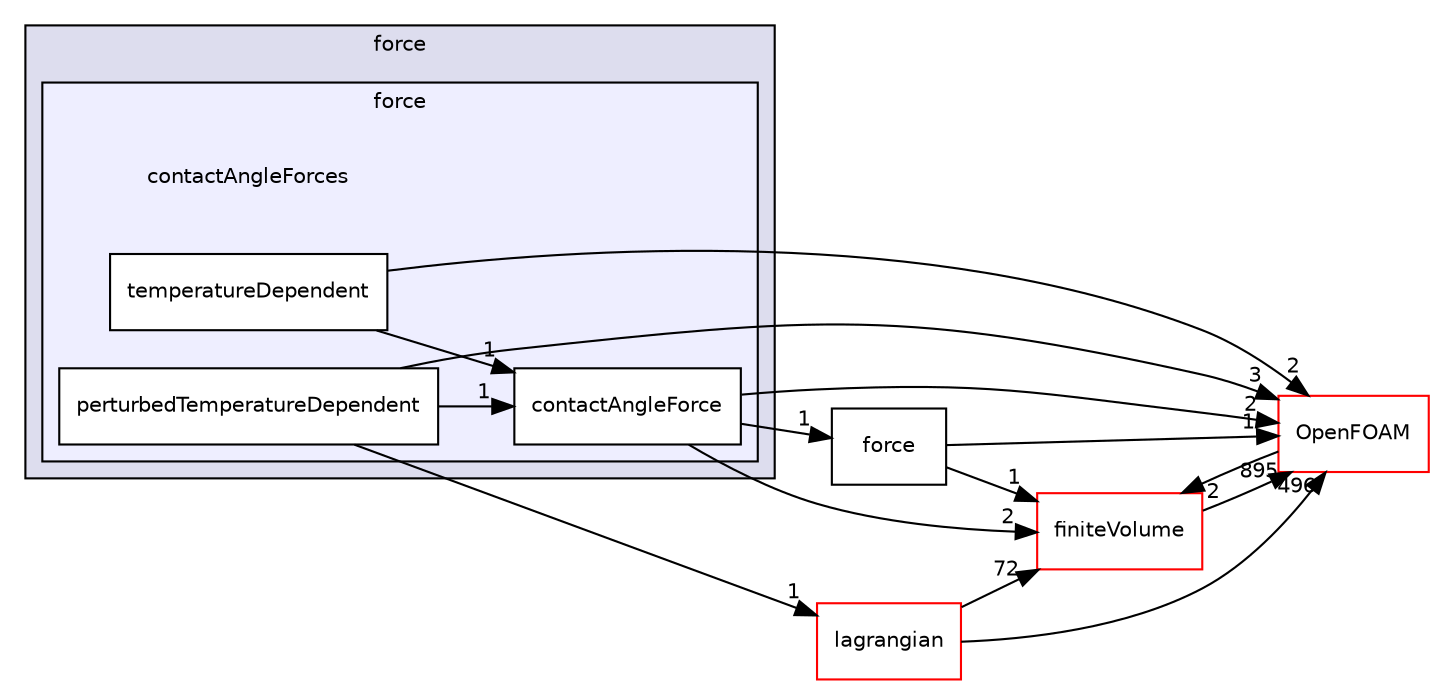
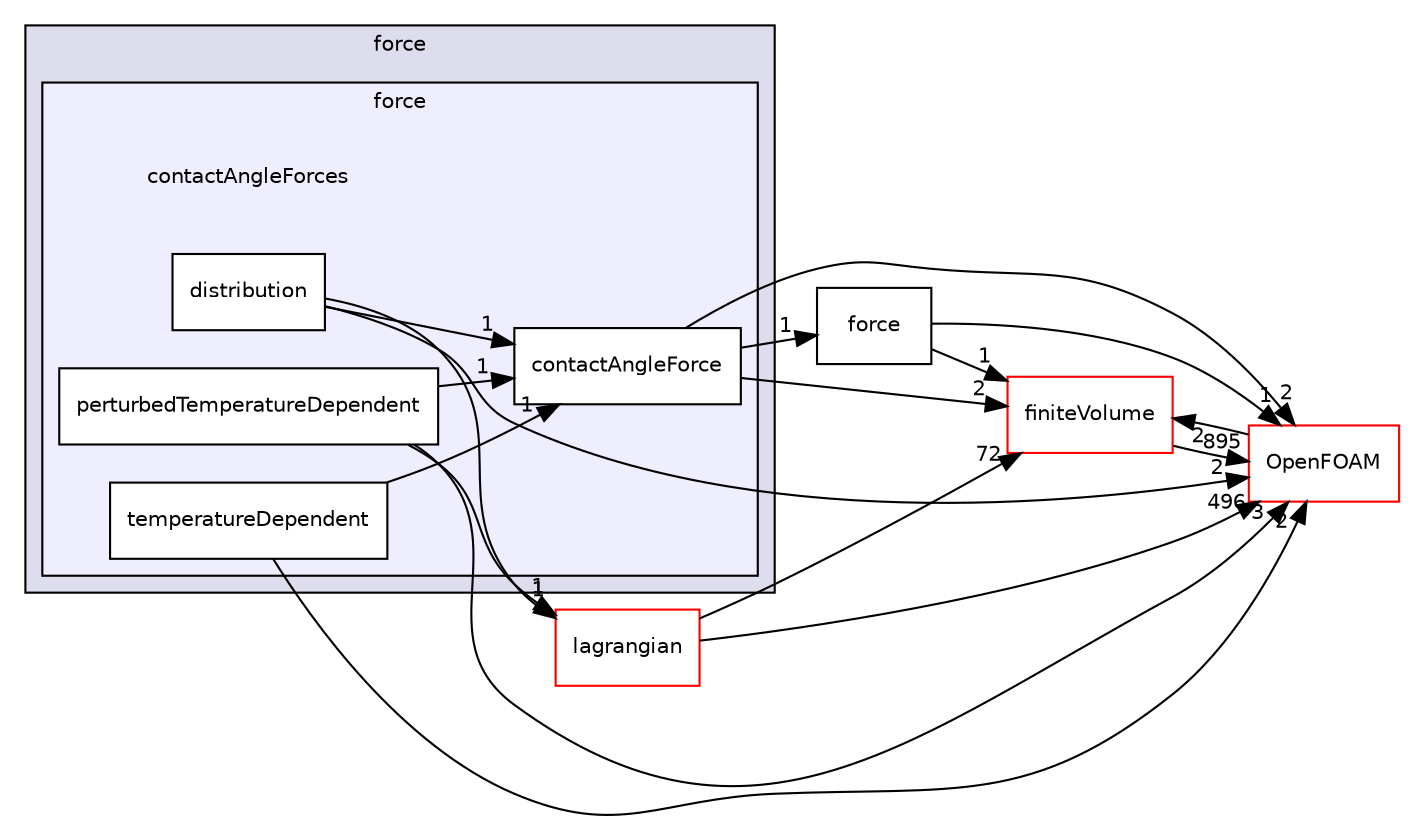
node "distribution": added
